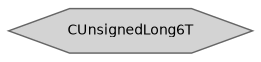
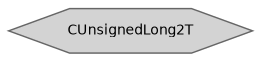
node "CUnsignedLong6T": label "CUnsignedLong6T" -> "CUnsignedLong2T"
